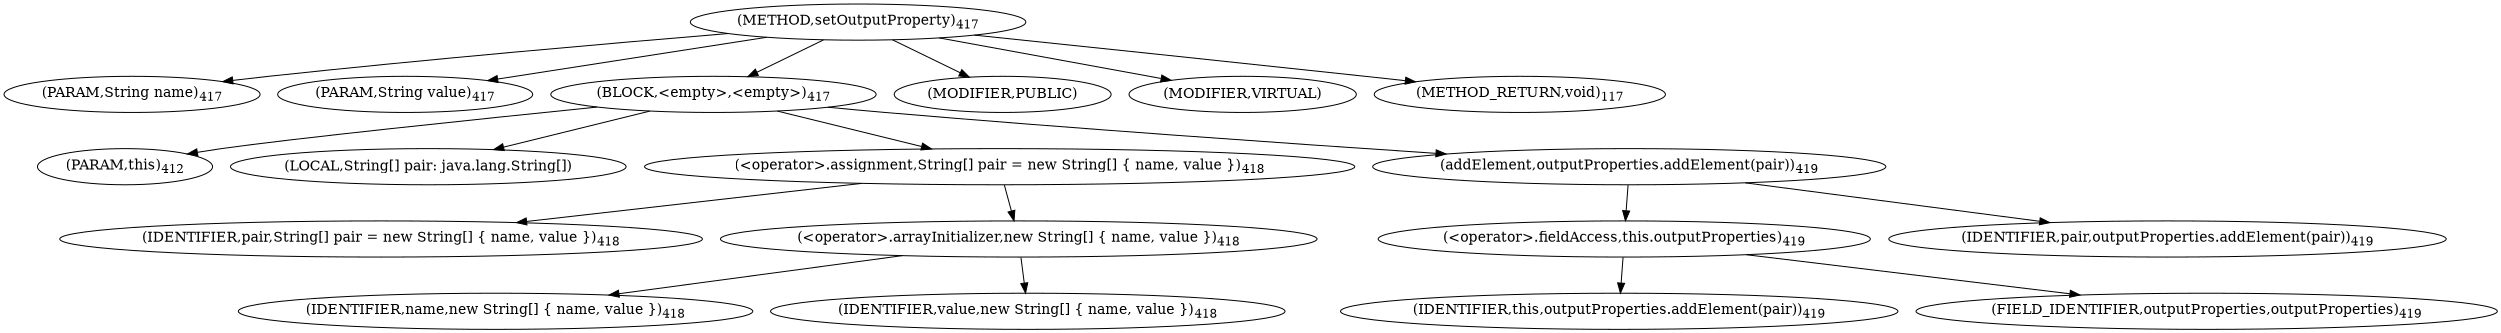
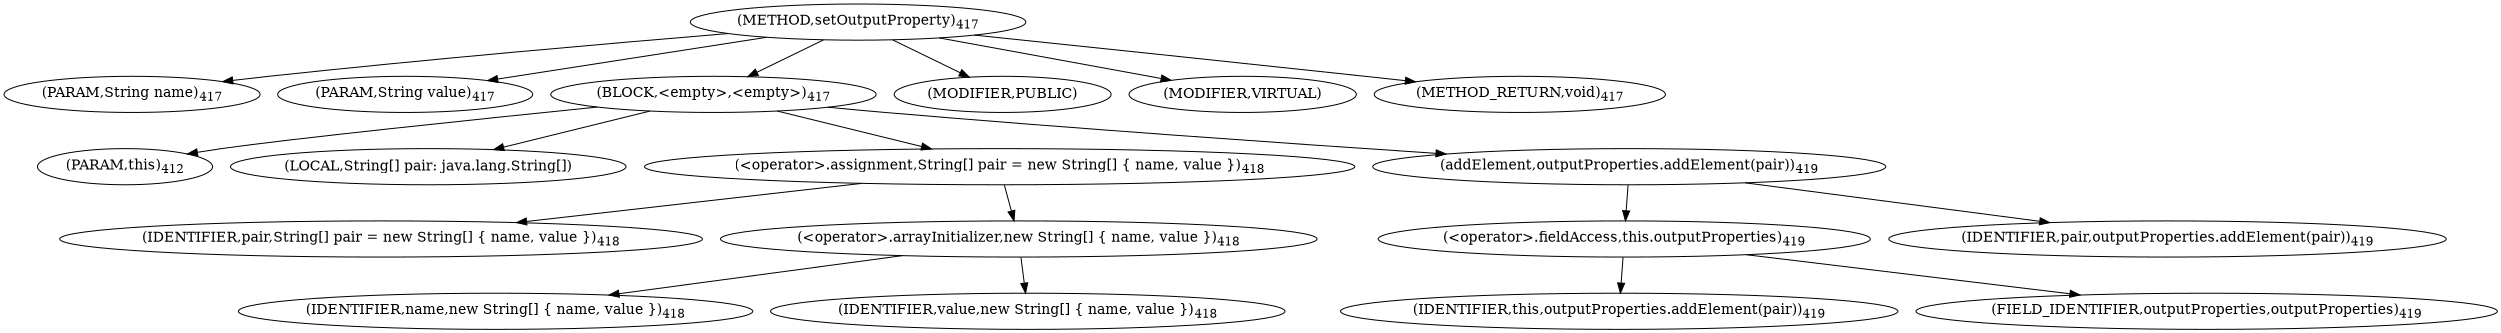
node "(METHOD_RETURN,void)": text "117" -> "417"
